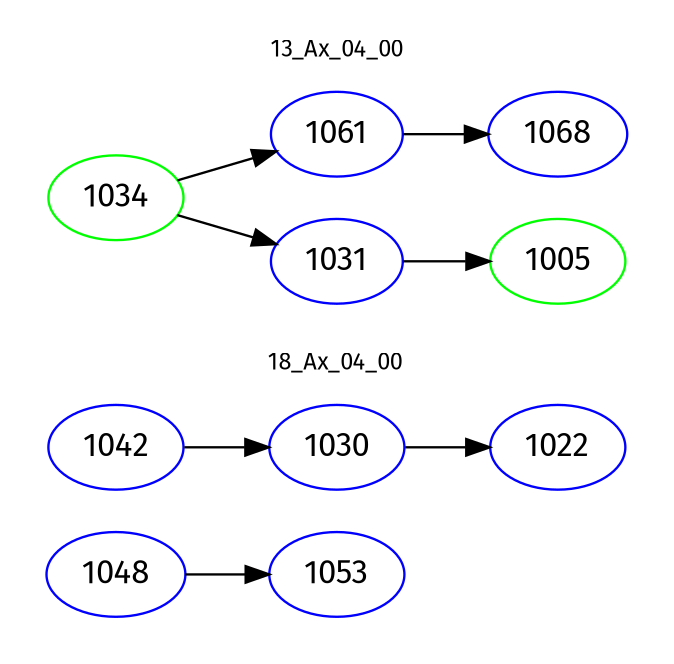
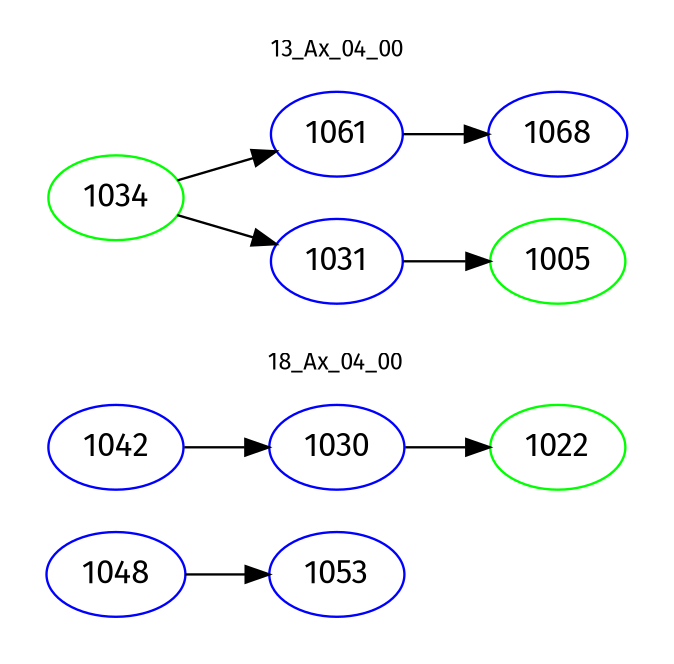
node "1022": color blue -> green
